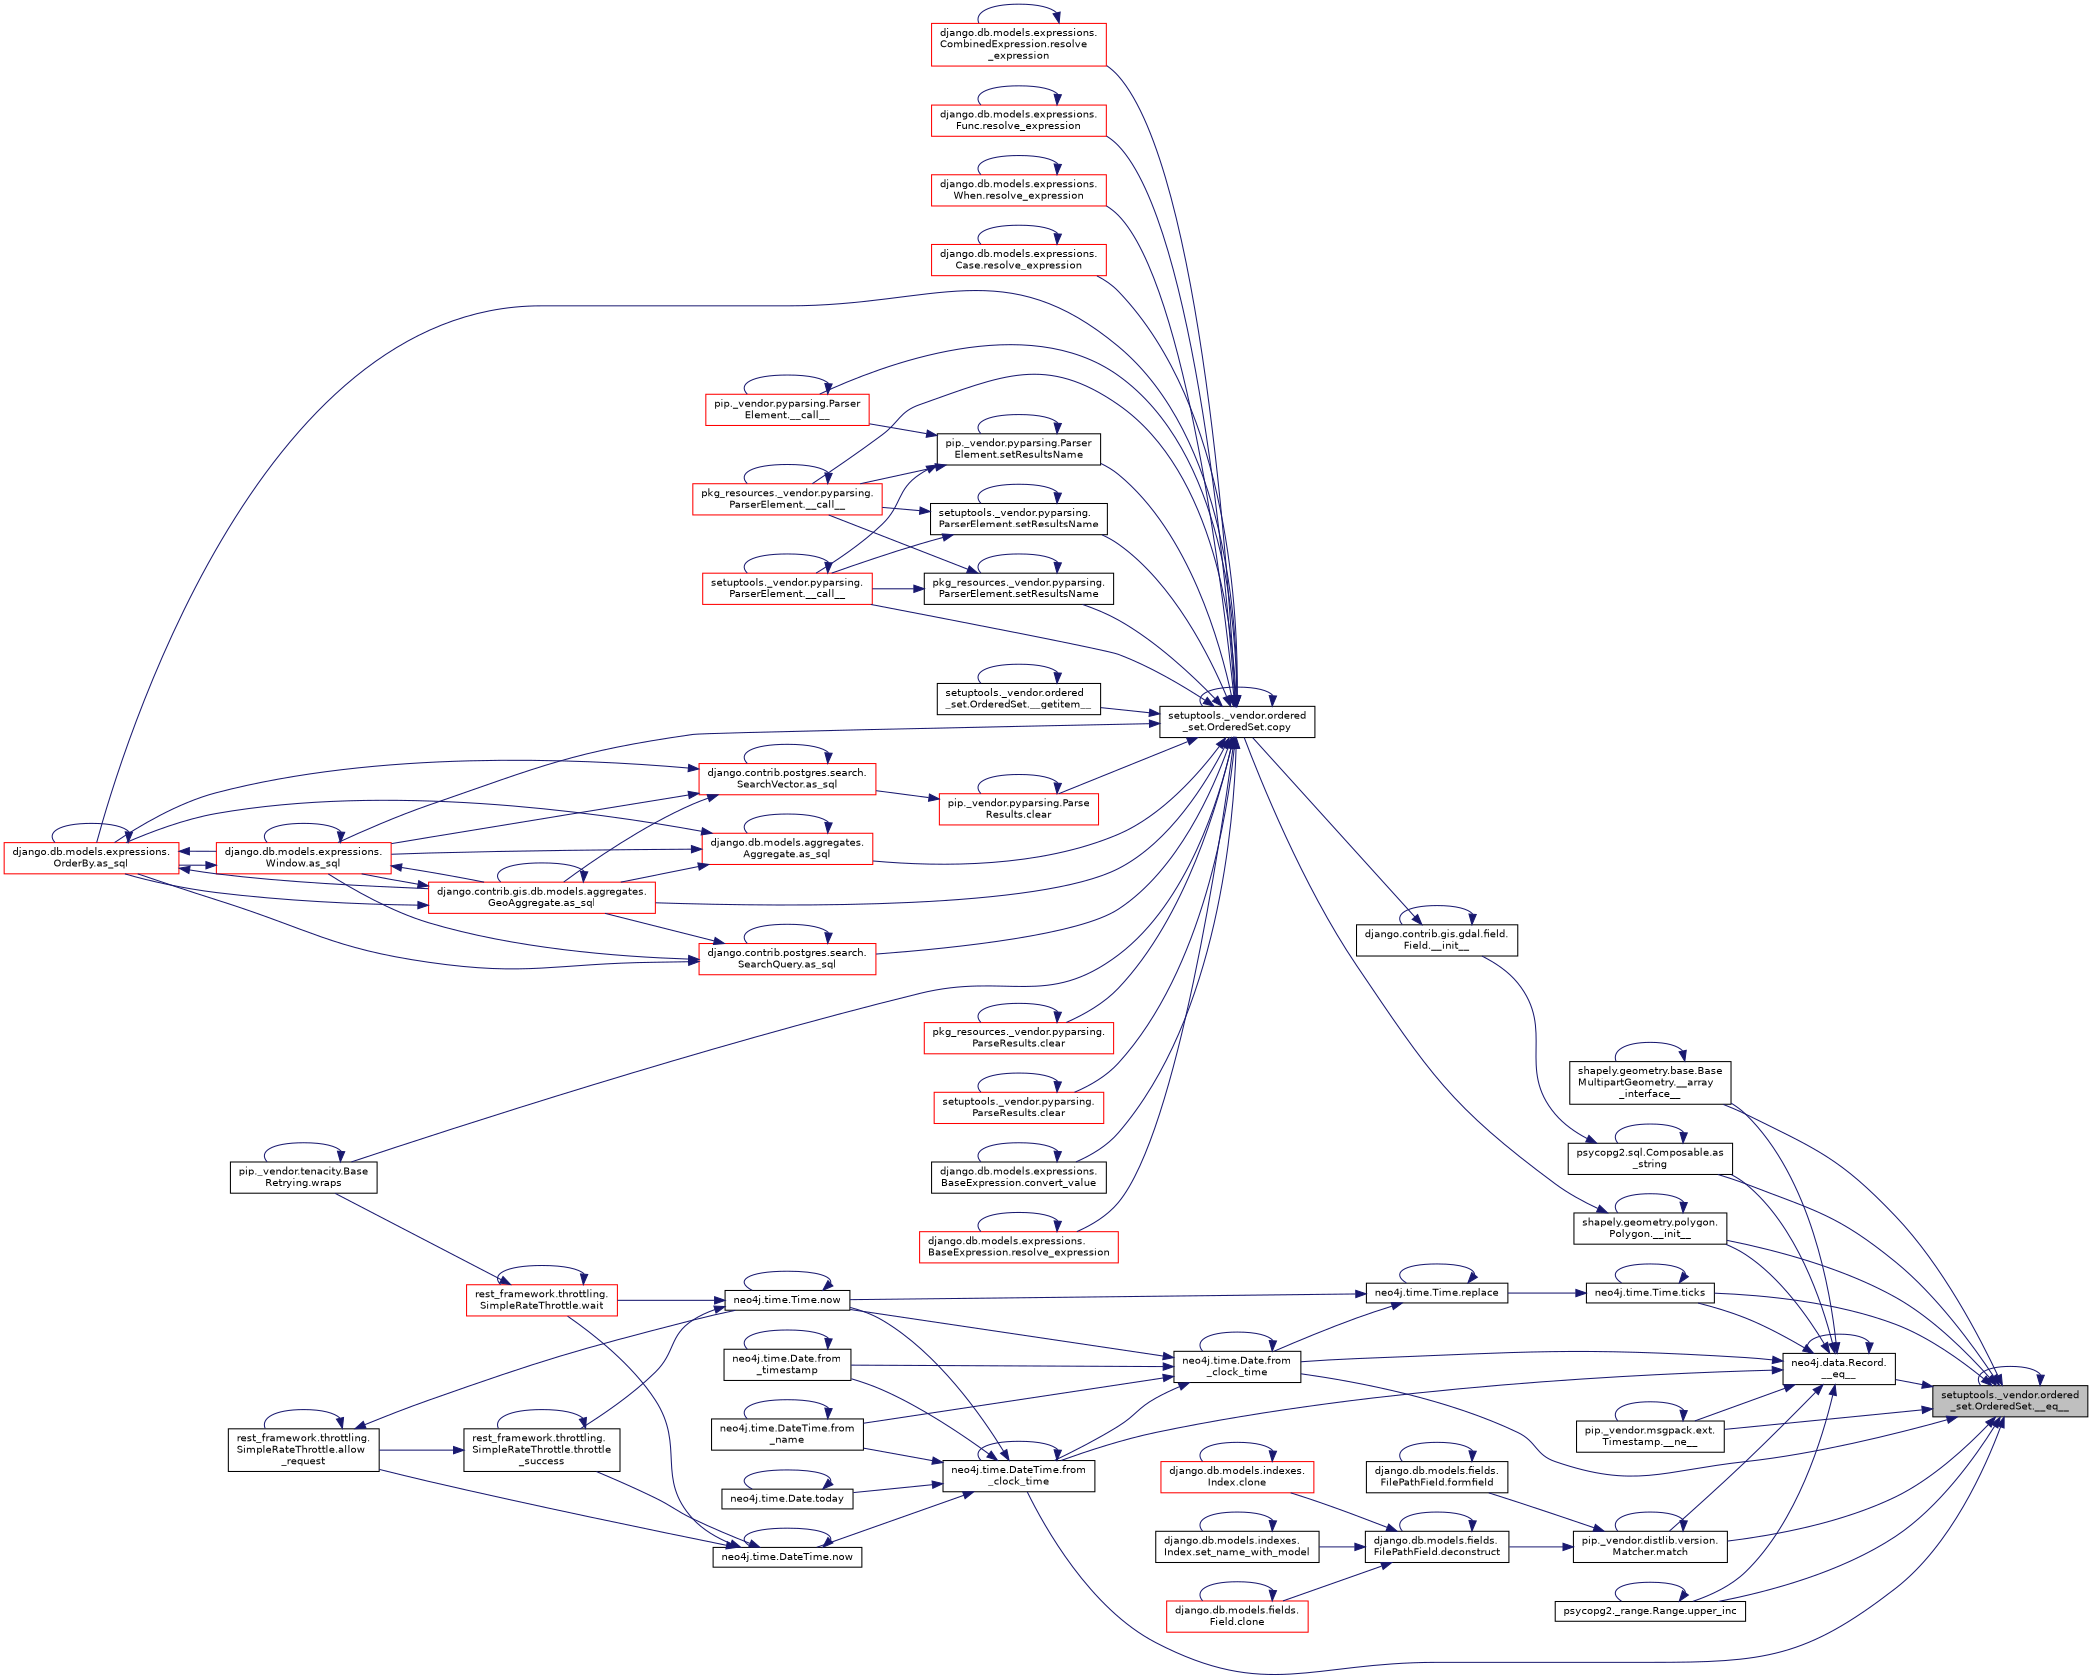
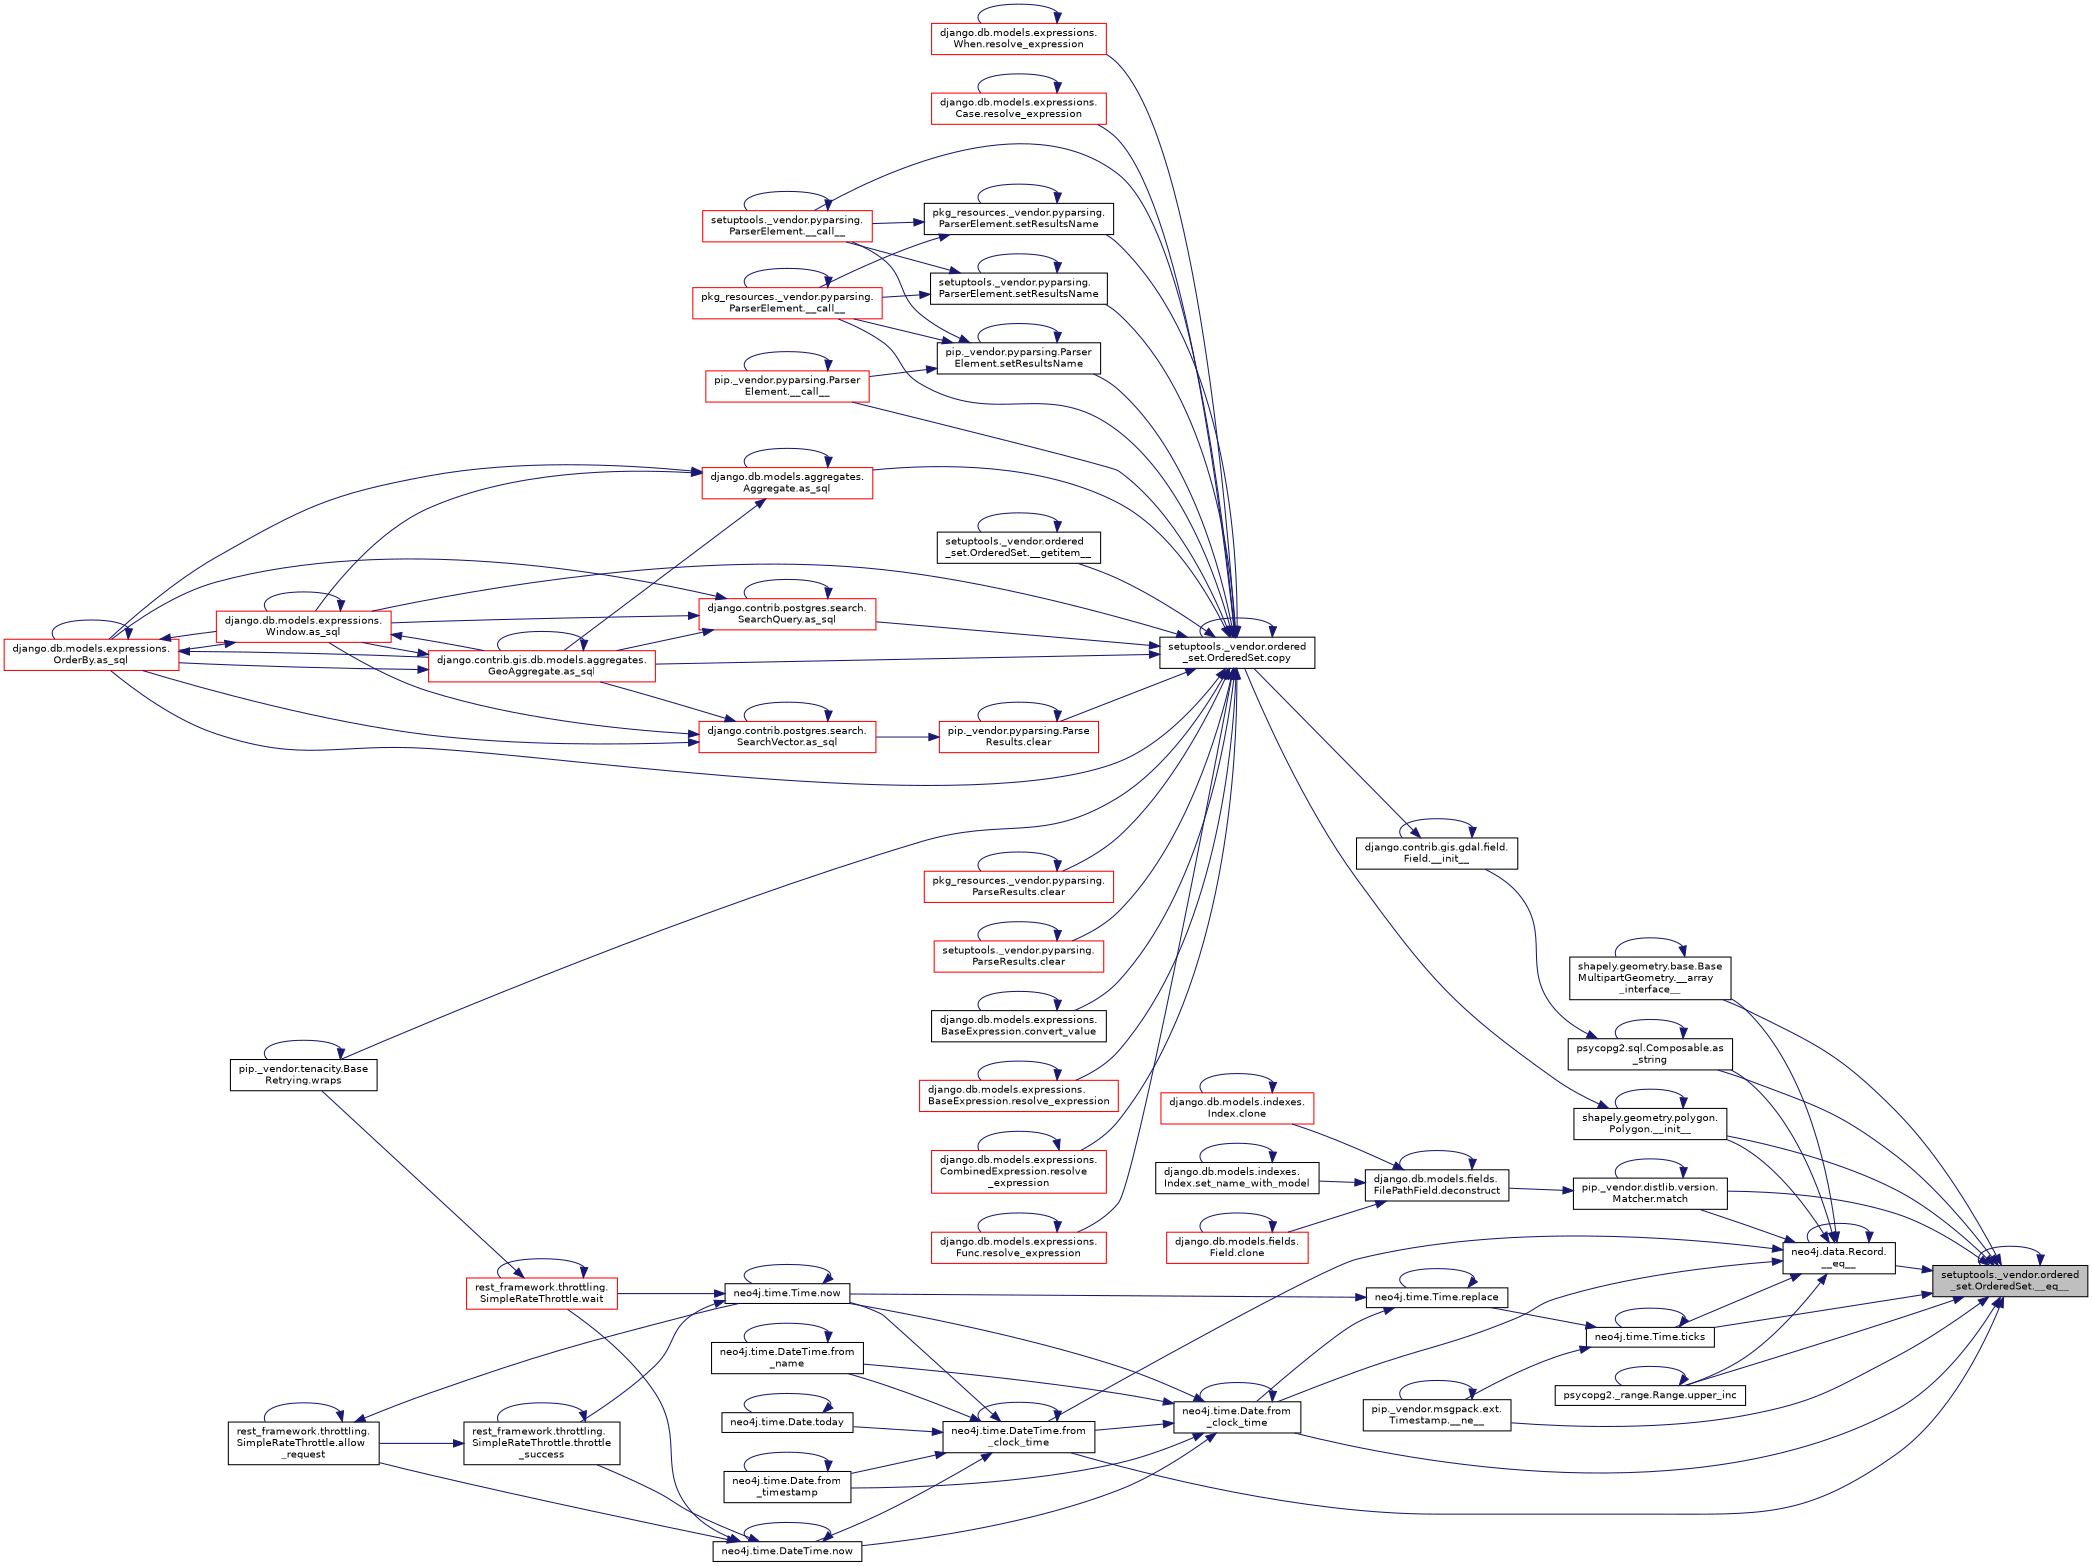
edge "pip._vendor.msgpack.ext. Timestamp.__ne__" -> "neo4j.data.Record. __eq__": now "pip._vendor.msgpack.ext. Timestamp.__ne__" -> "neo4j.time.Time.ticks"
node "django.db.models.fields. FilePathField.formfield": removed
edge "neo4j.time.DateTime.now" -> "neo4j.time.Date.from _clock_time": added
